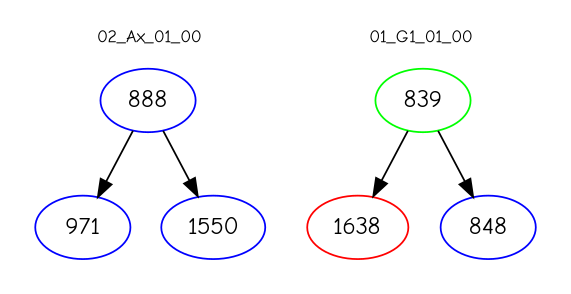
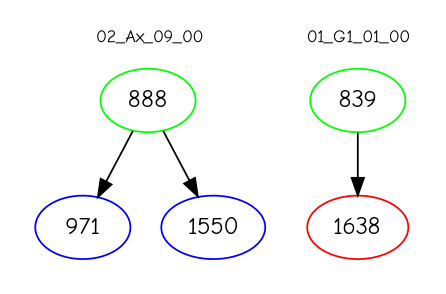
cluster "02_Ax_01_00": label "02_Ax_01_00" -> "02_Ax_09_00"
node "888": color blue -> green
node "848": removed
